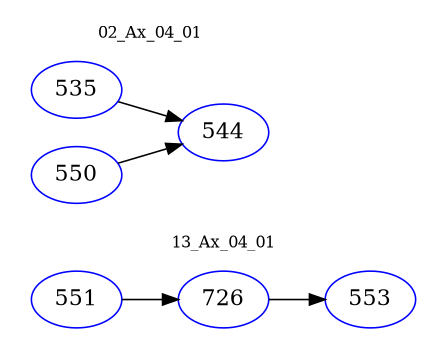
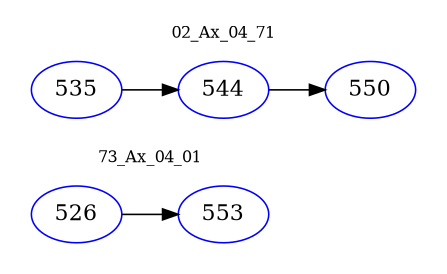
cluster "02_Ax_04_01": label "02_Ax_04_01" -> "02_Ax_04_71"
edge "550" -> "544": reversed
cluster "13_Ax_04_01": label "13_Ax_04_01" -> "73_Ax_04_01"
node "551": removed
node "726": label "726" -> "526"
